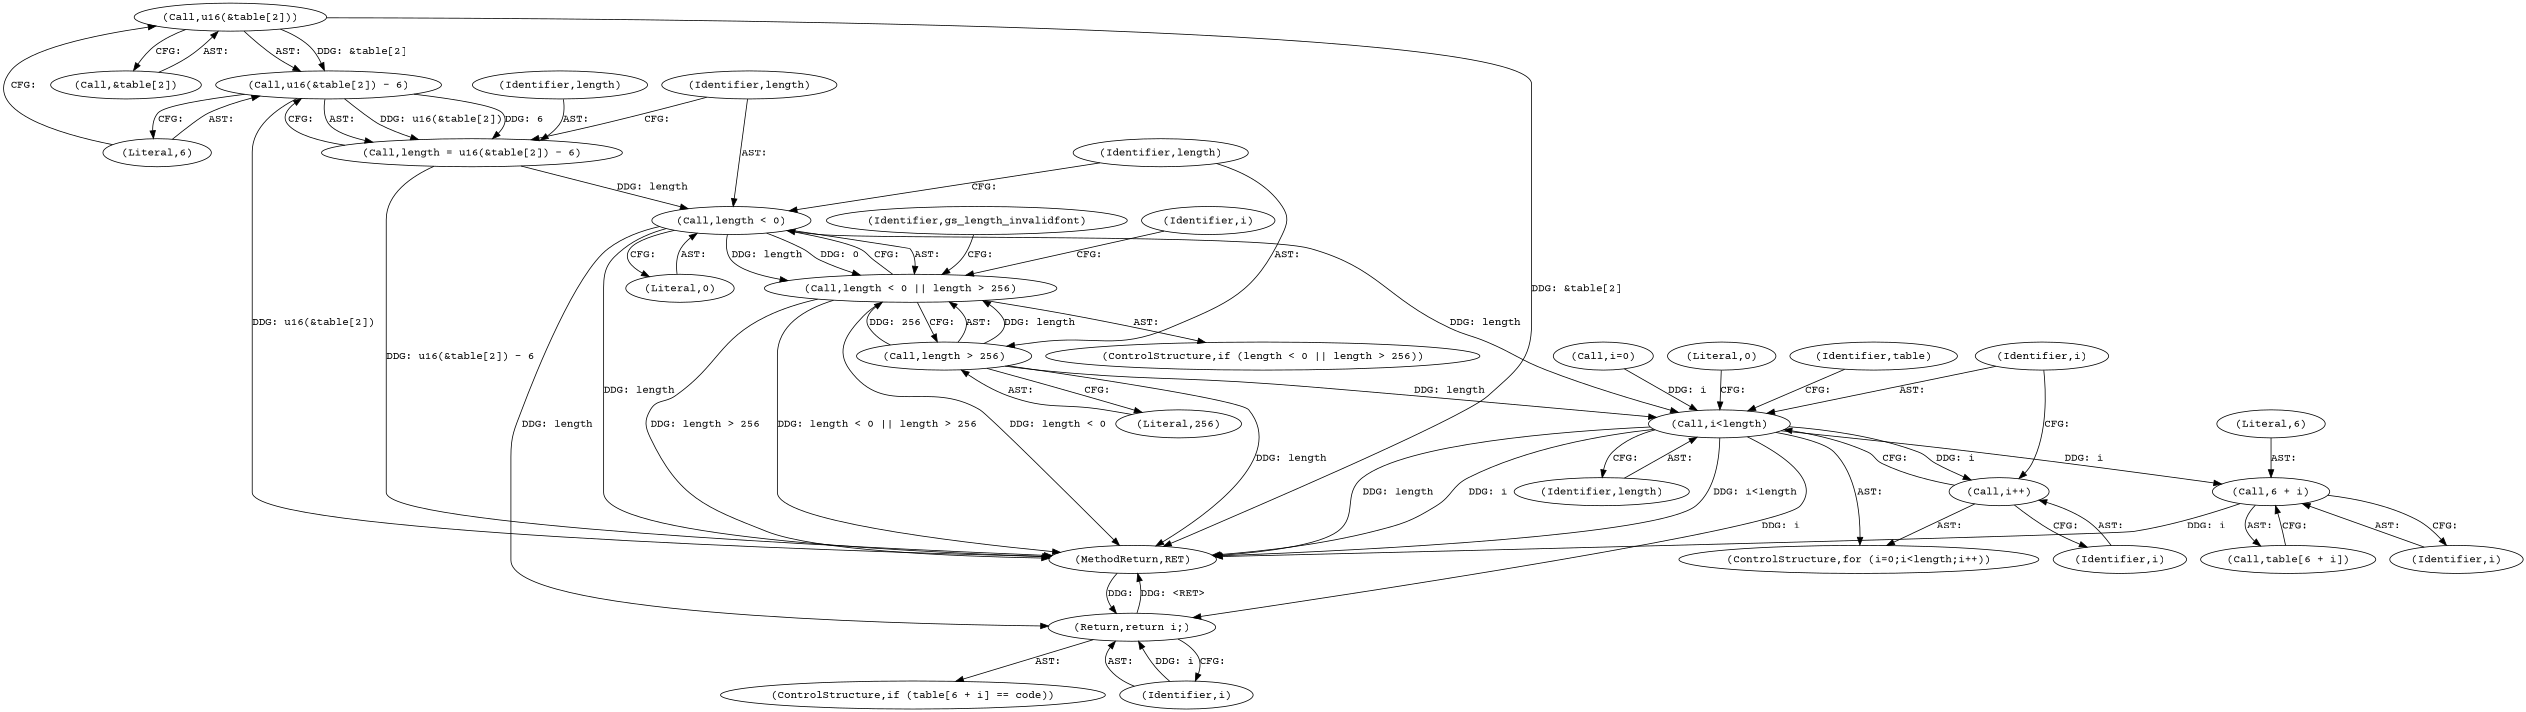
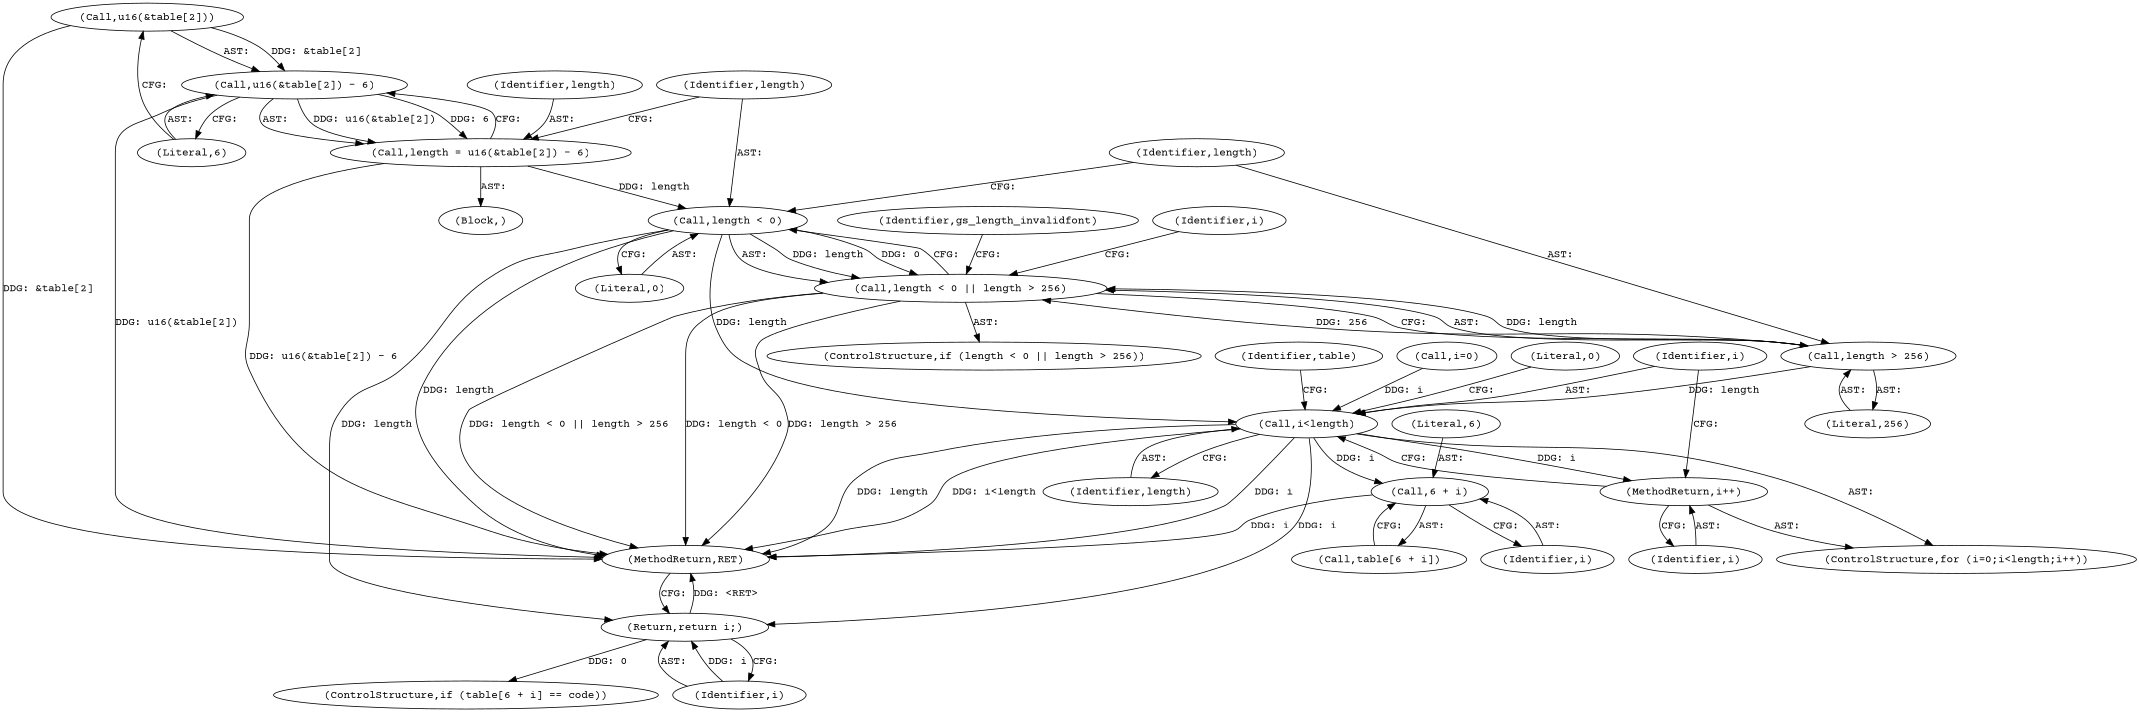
node "(Call,&table[2])": removed
node "(Block,)": added
edge "(Call,length > 256)" -> "(Literal,256)": label "CFG: " -> "AST: "
edge "(Call,length > 256)" -> "(MethodReturn,RET)": removed, label "DDG: length"
node "(Call,i++)": label "(Call,i++)" -> "(MethodReturn,i++)"
edge "(MethodReturn,RET)" -> "(Return,return i;)": label "DDG: " -> "CFG: "
edge "(Return,return i;)" -> "(ControlStructure,if (table[6 + i] == code))": label "AST: " -> "DDG: 0"
